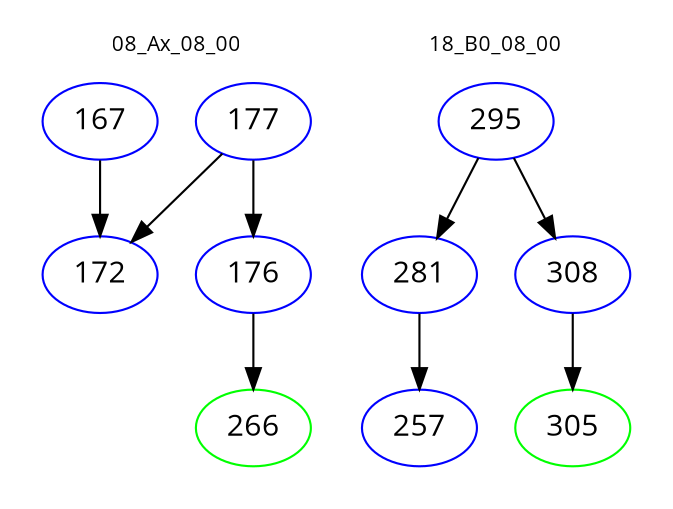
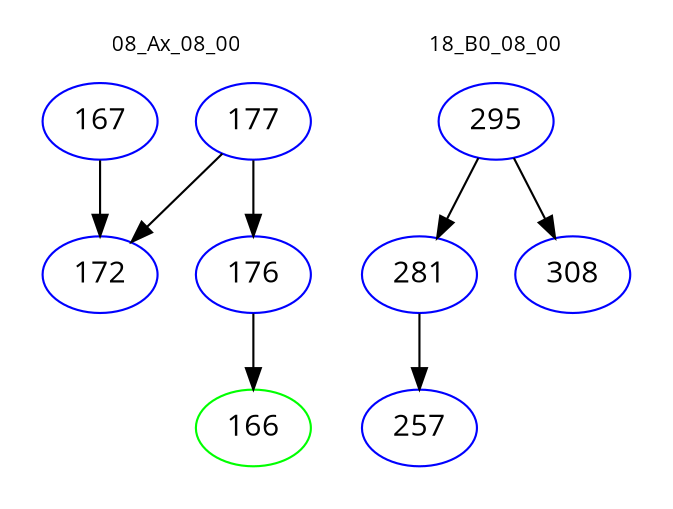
node "266": label "266" -> "166"
node "305": removed
